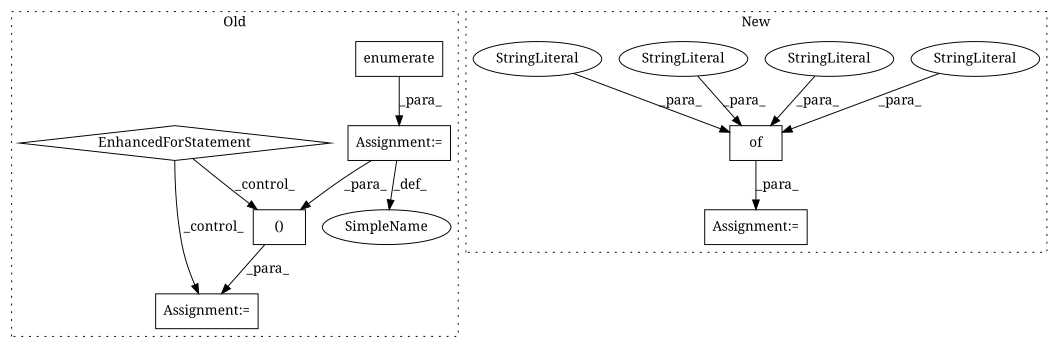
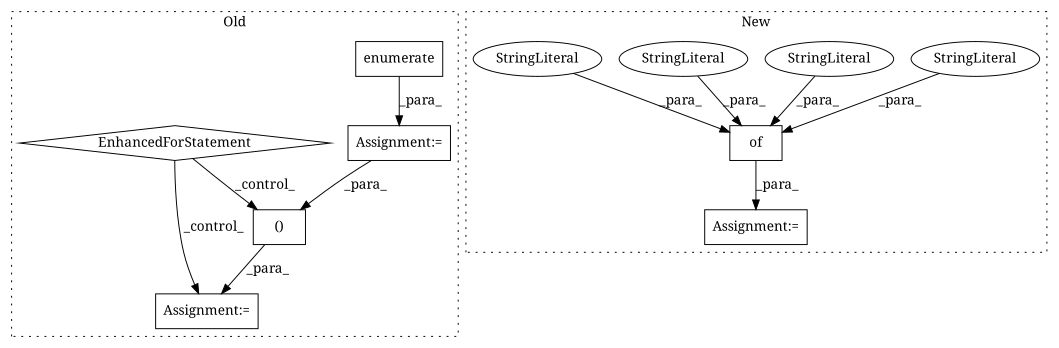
node "SimpleName": removed
